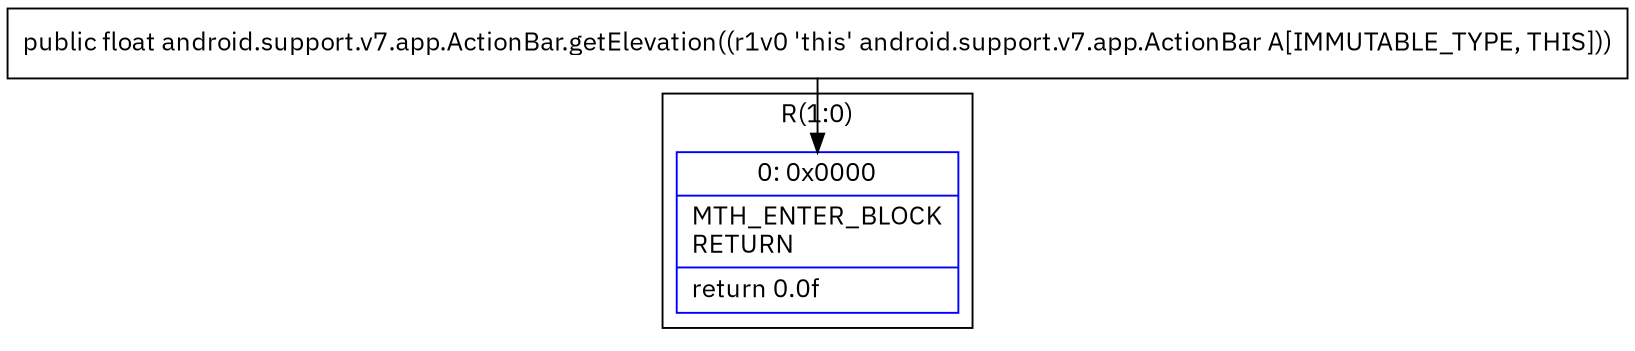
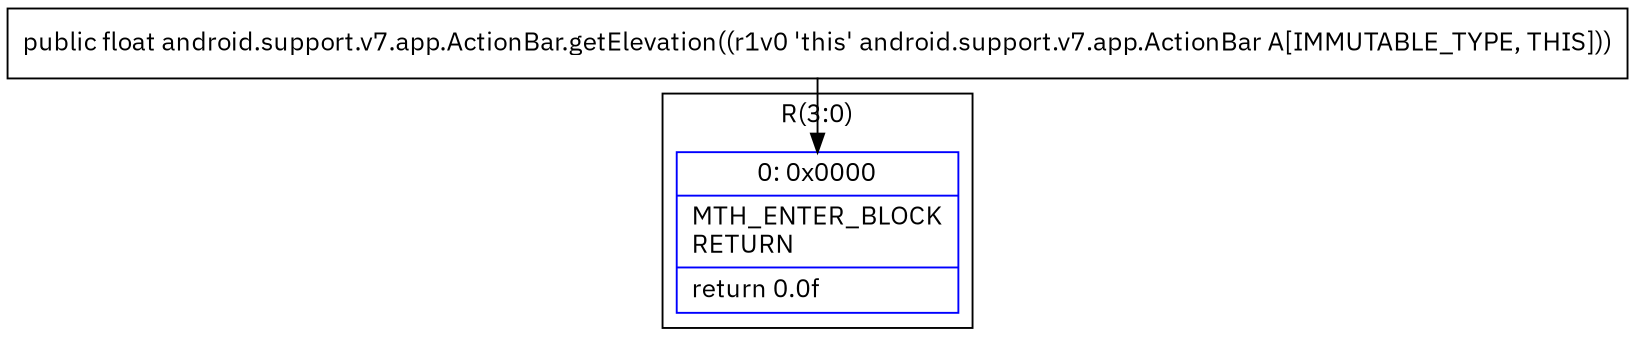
cluster "R(1:0)": label "R(1:0)" -> "R(3:0)"
